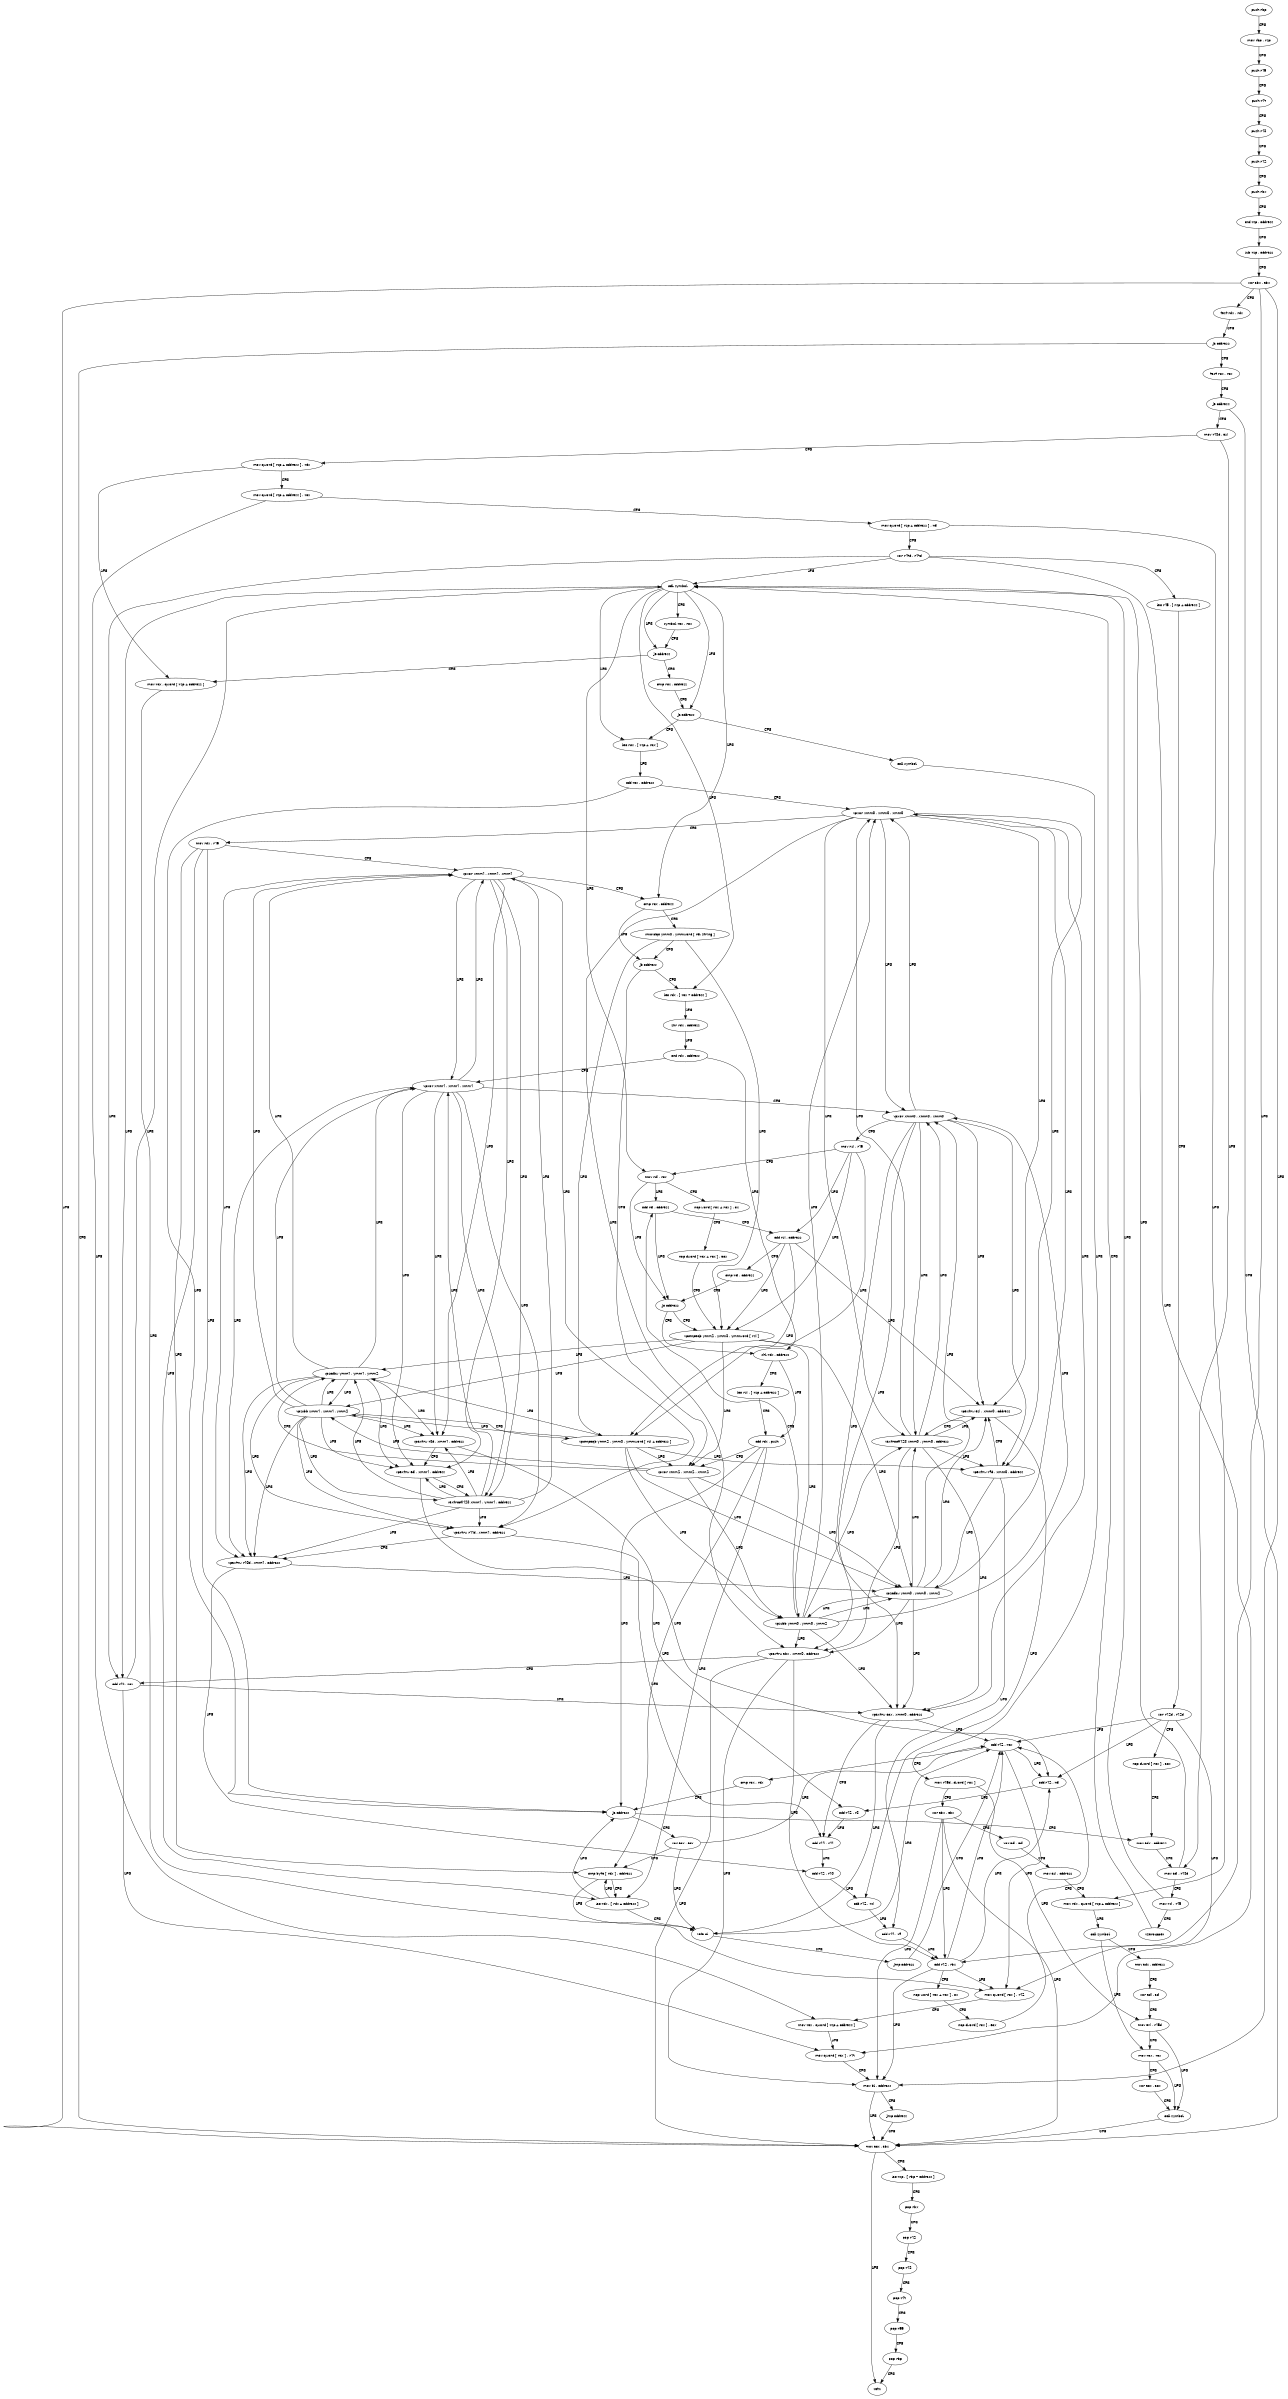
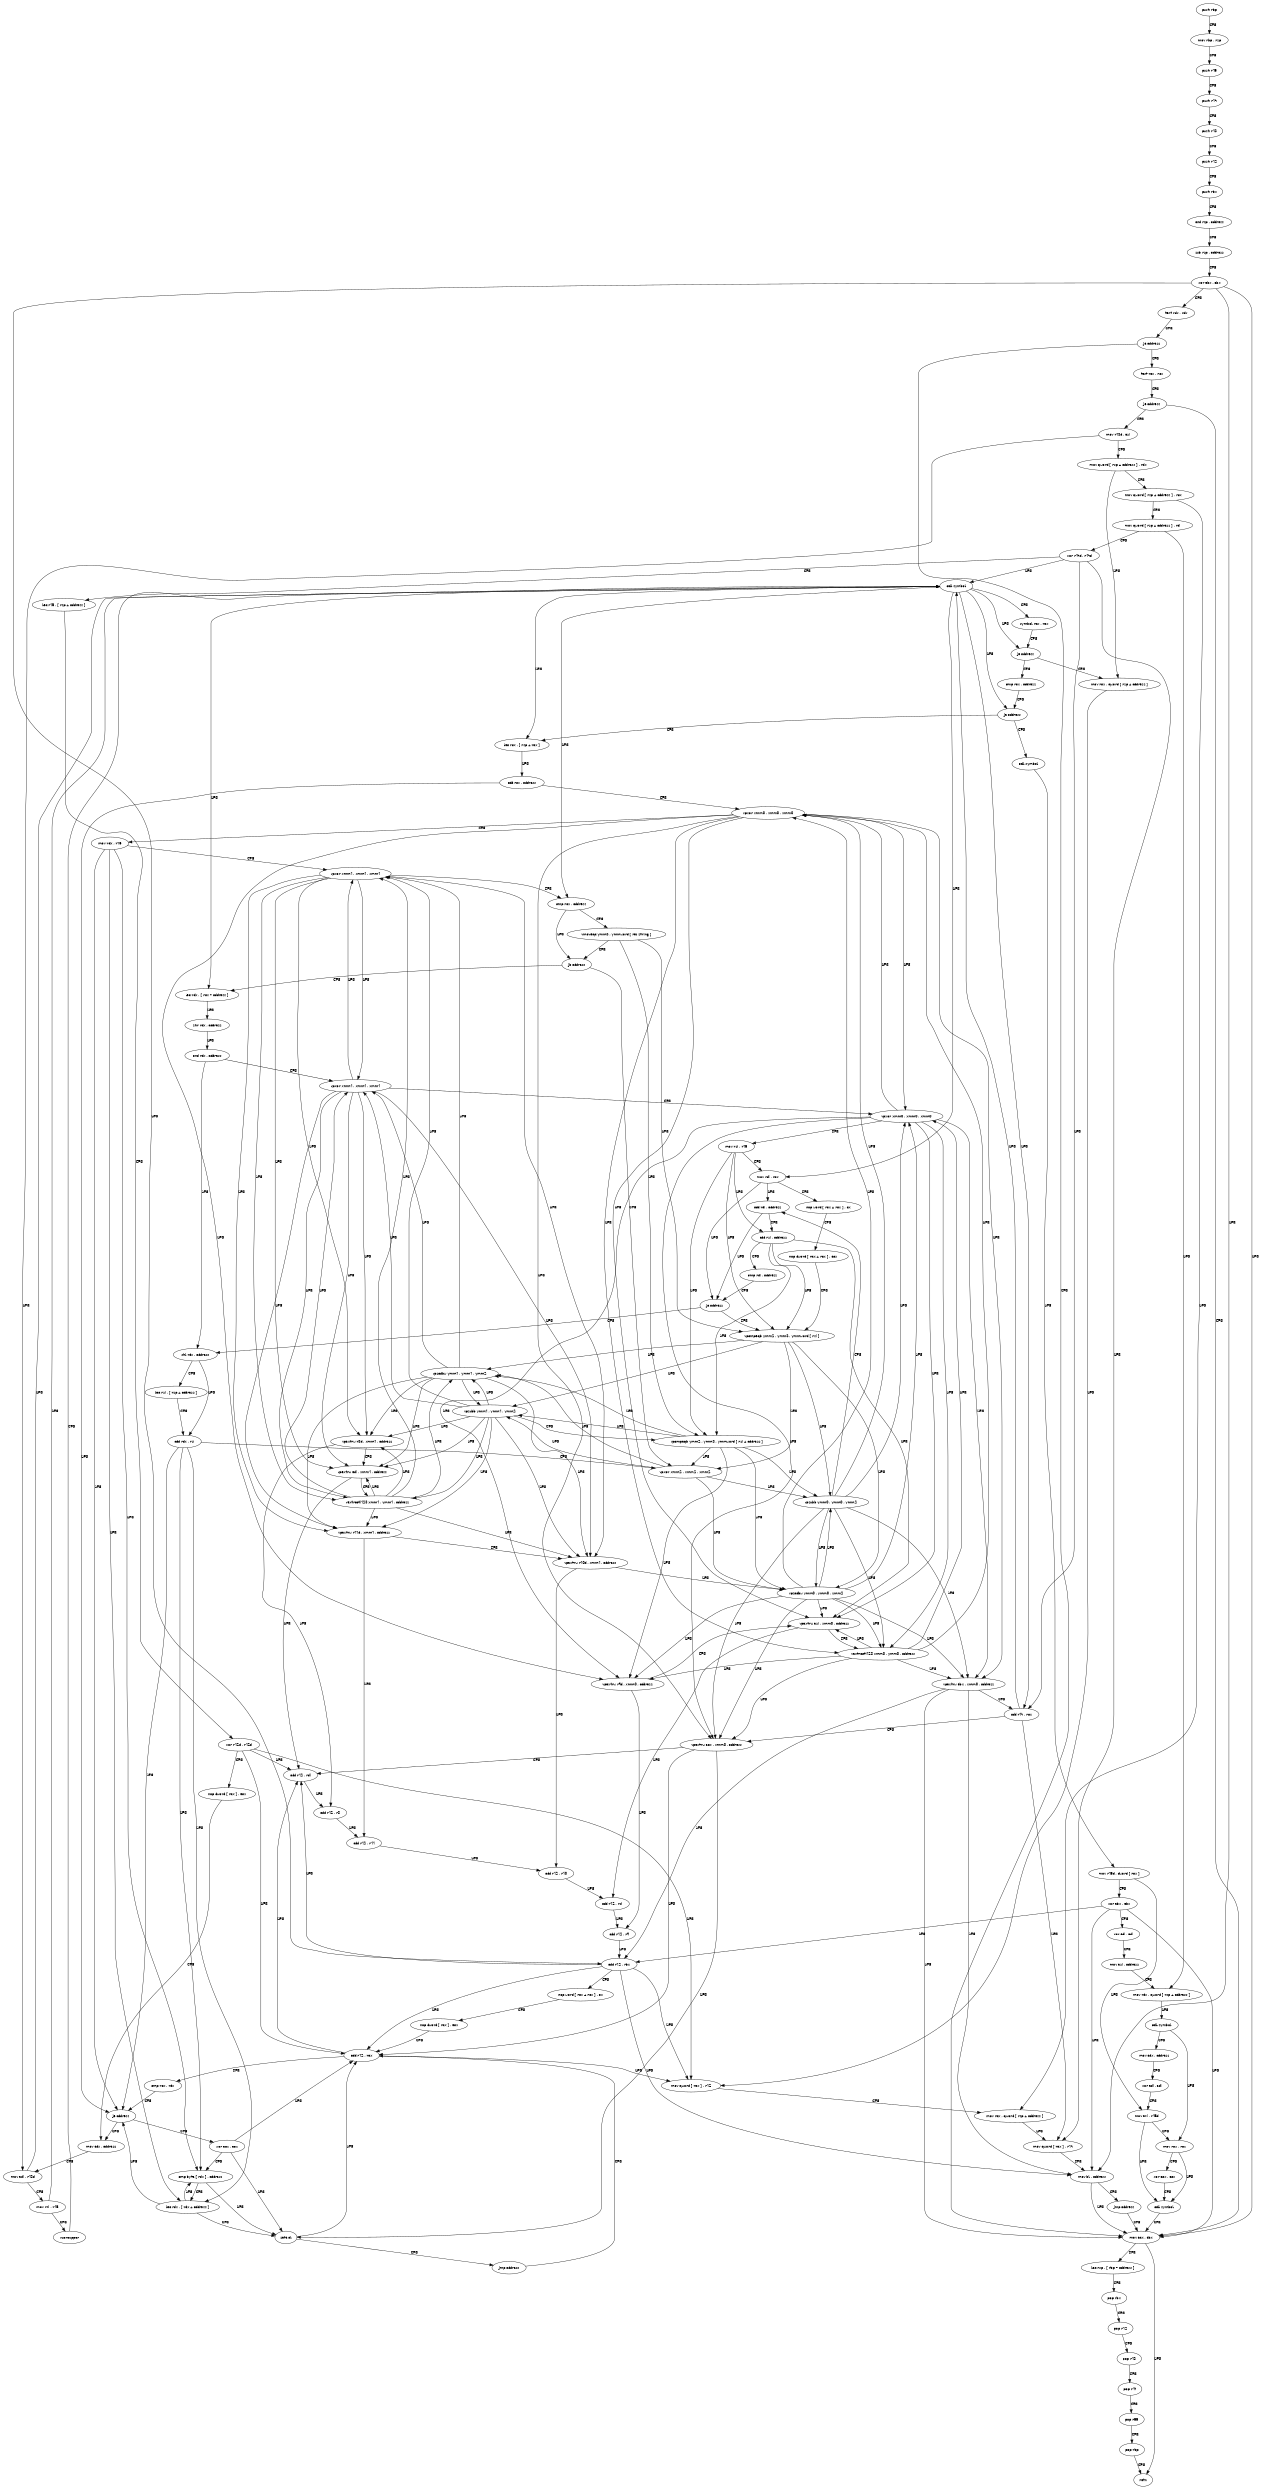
edge "vpxor xmm2 , xmm2 , xmm2" -> "vpsadbw ymm1 , ymm1 , ymm2": label "CFG" -> "DFG"
node "add rdx , push": label "add rdx , push" -> "add rdx , rsi"
edge "vpextrw r9d , xmm0 , address" -> "vpsadbw ymm0 , ymm0 , ymm2": reversed
edge "vpextrw eax , xmm0 , address" -> "add r12 , r11": now "vpextrw eax , xmm0 , address" -> "add r12 , rdi"
